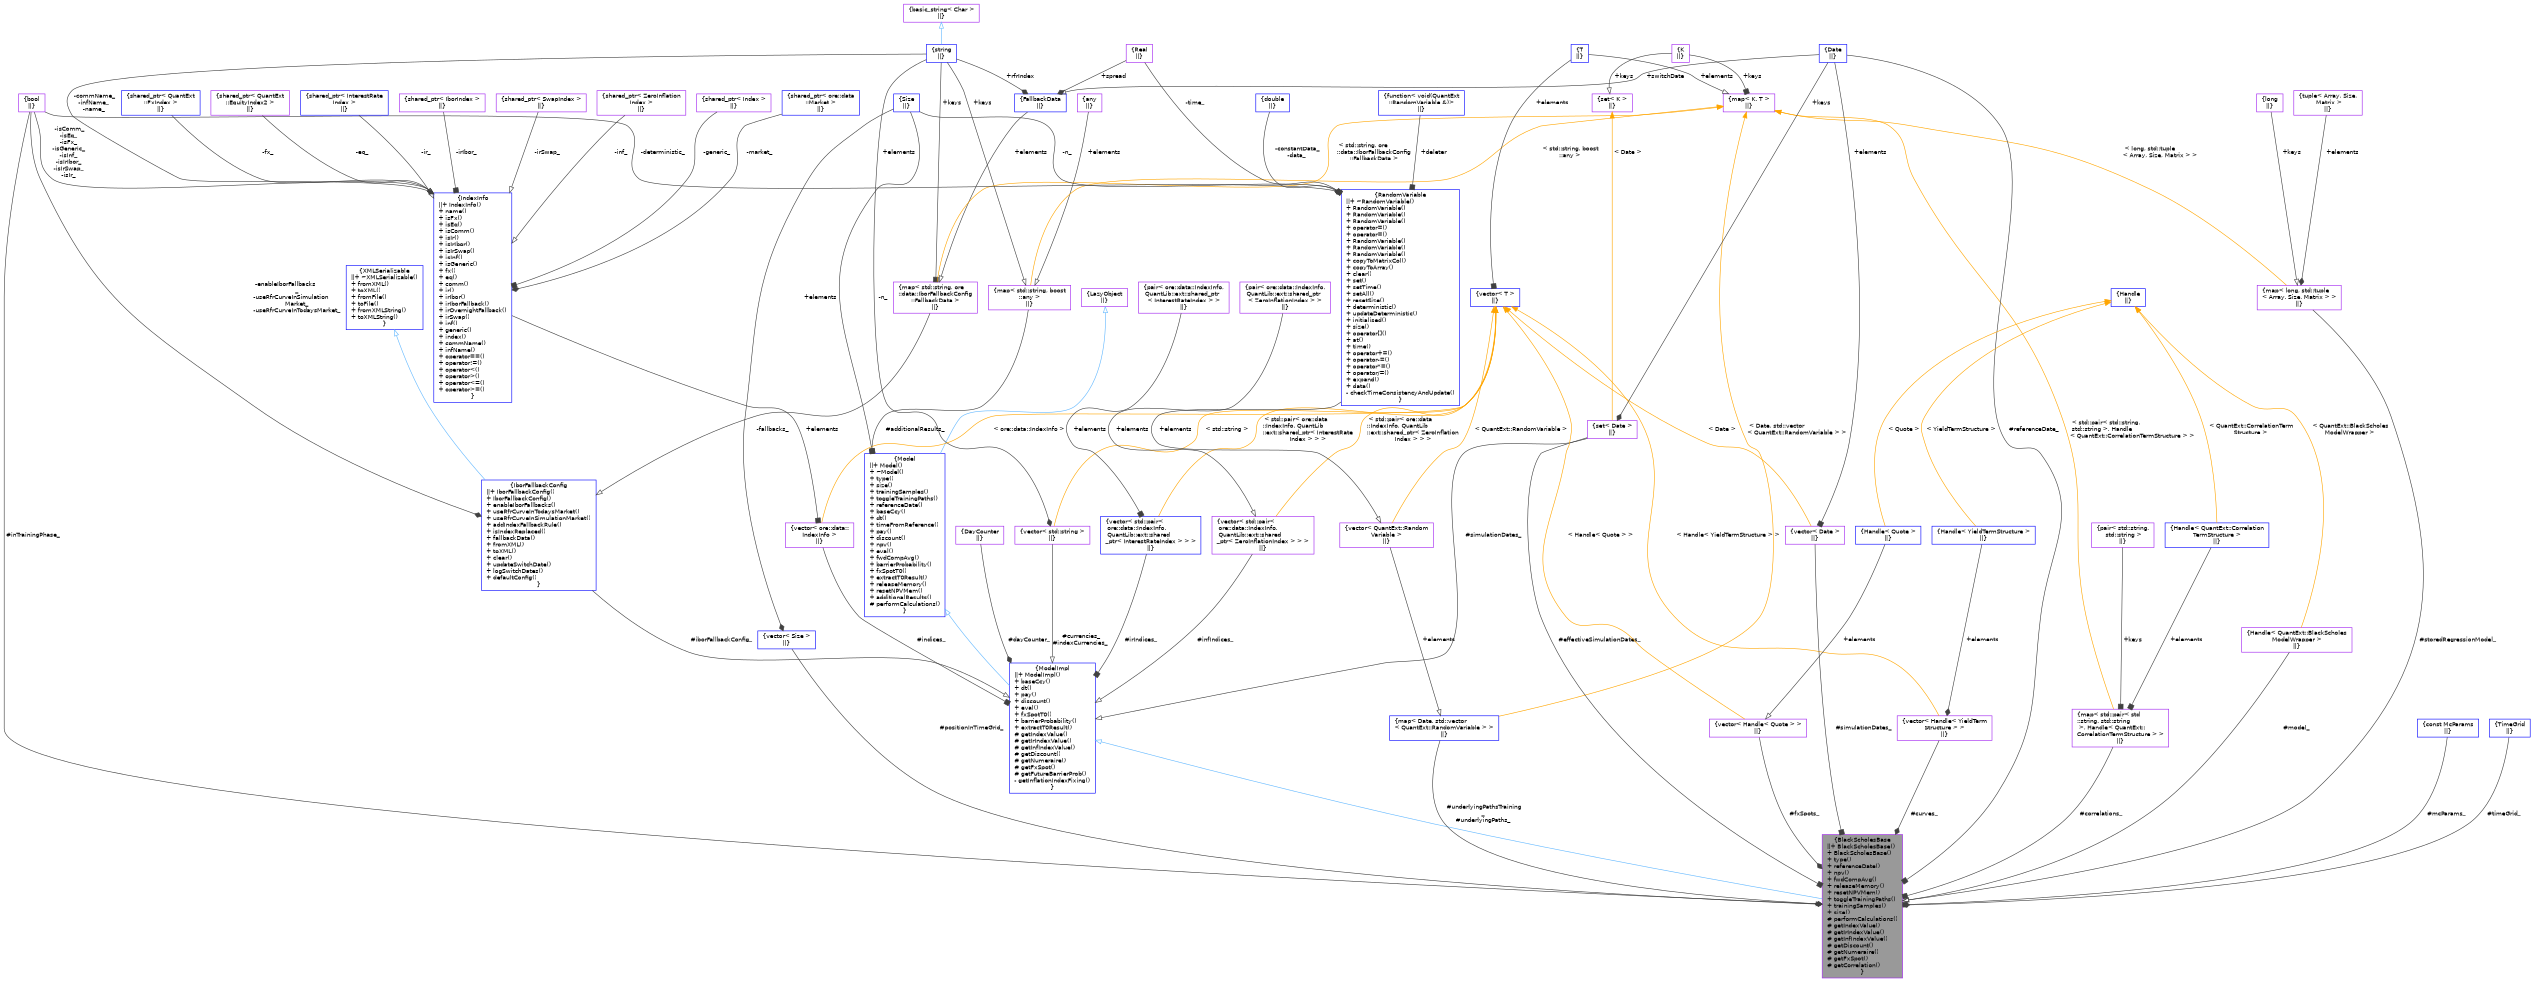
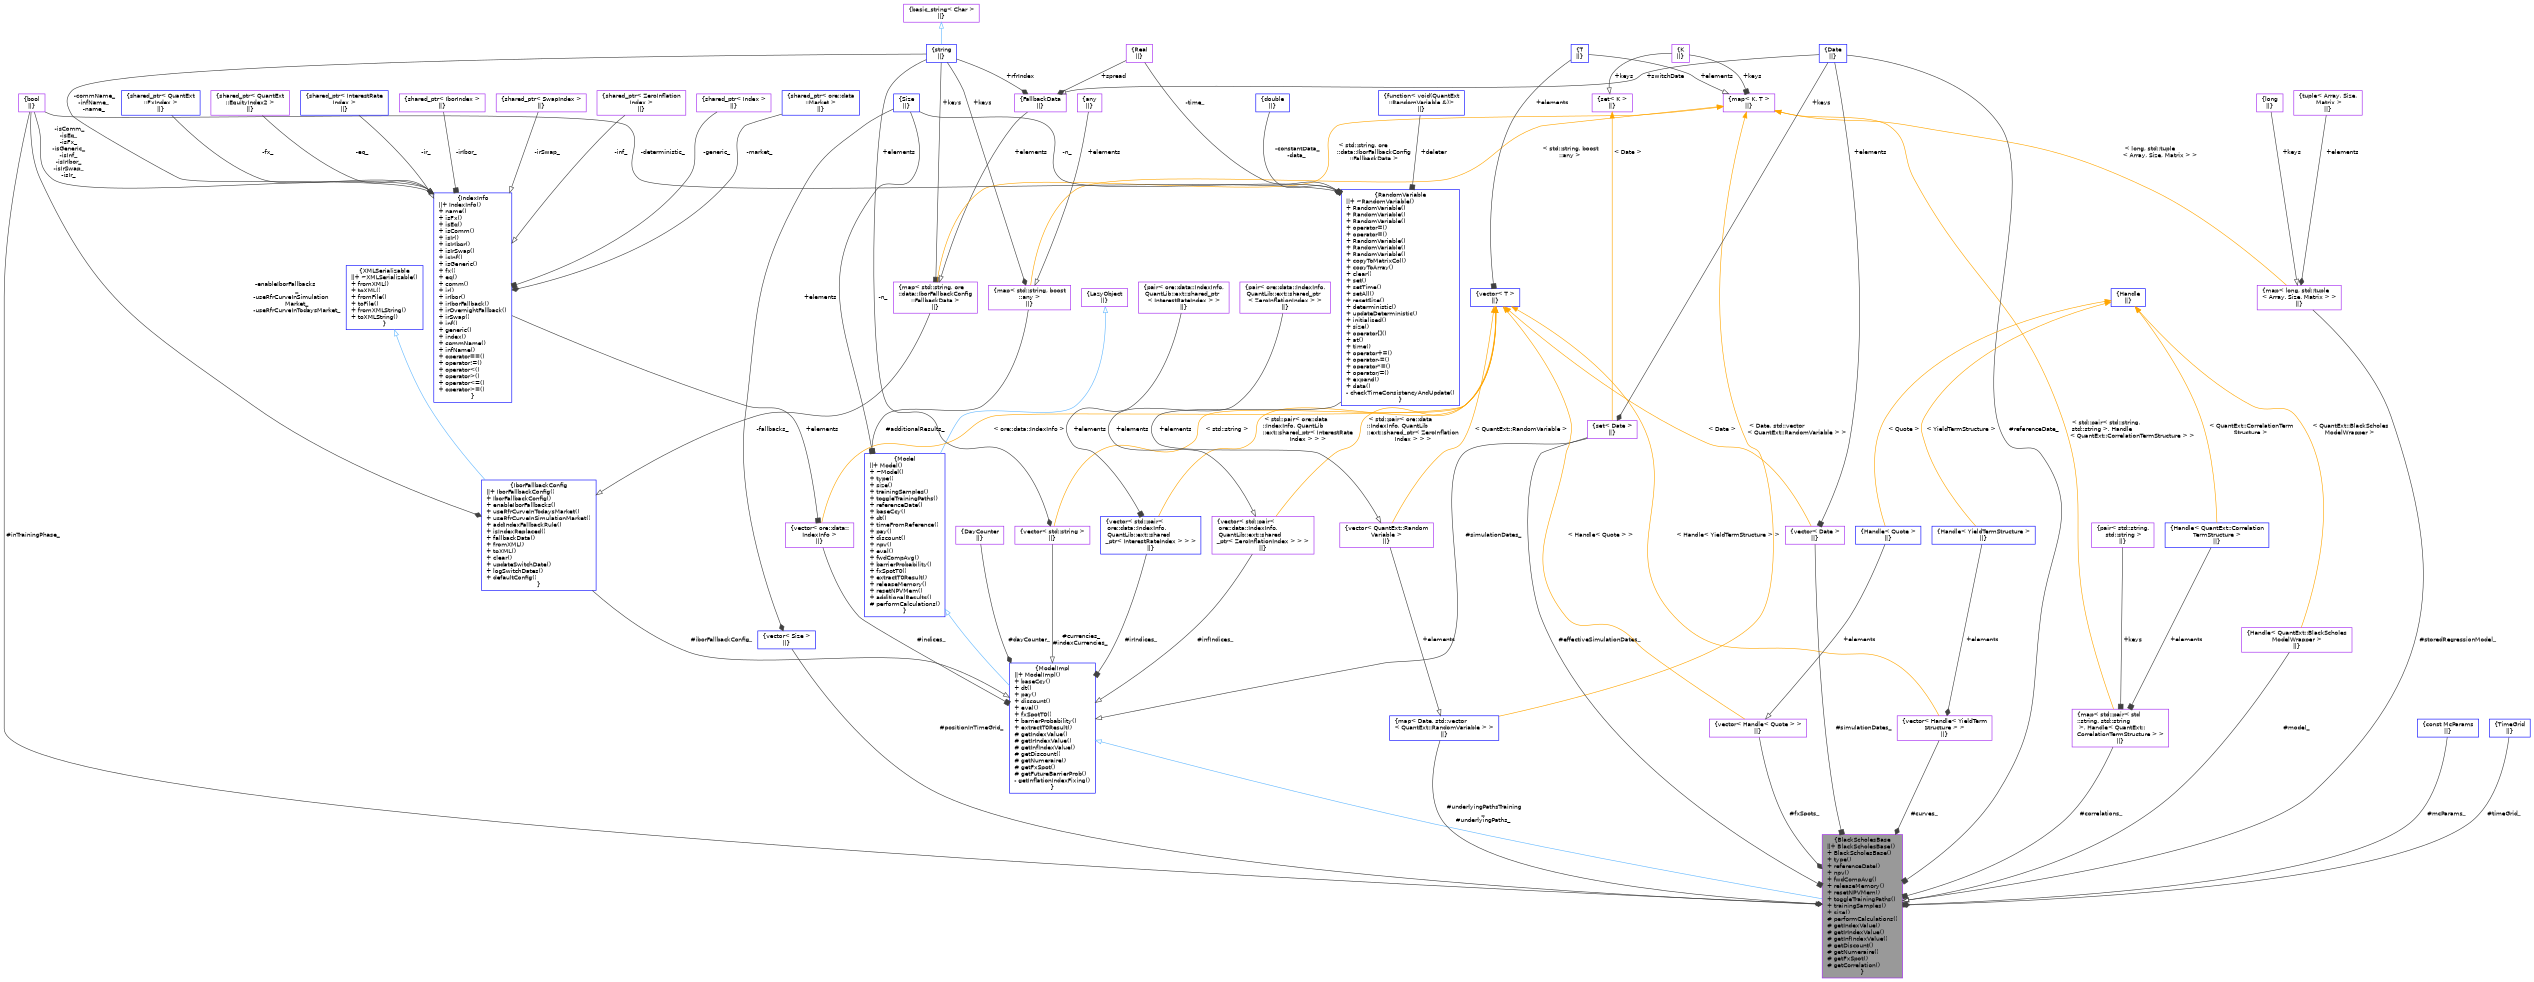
node "{FallbackData ||}": color blue -> purple
edge "{string ||}" -> "{map< std::string, boost ::any > ||}": arrowhead onormal -> diamond
